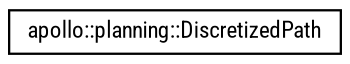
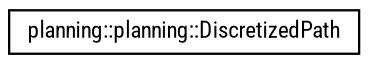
node "apollo::planning::DiscretizedPath": label "apollo::planning::DiscretizedPath" -> "planning::planning::DiscretizedPath"
